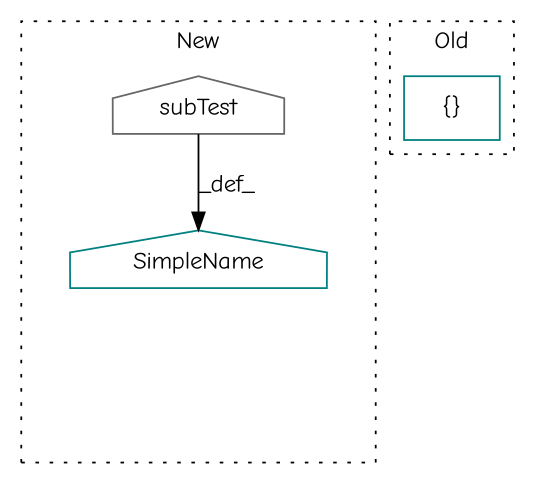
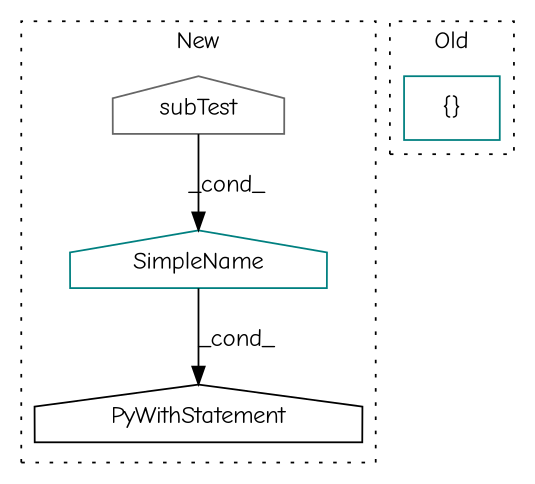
edge "subTest" -> "SimpleName": label "_def_" -> "_cond_"
node "PyWithStatement": added
